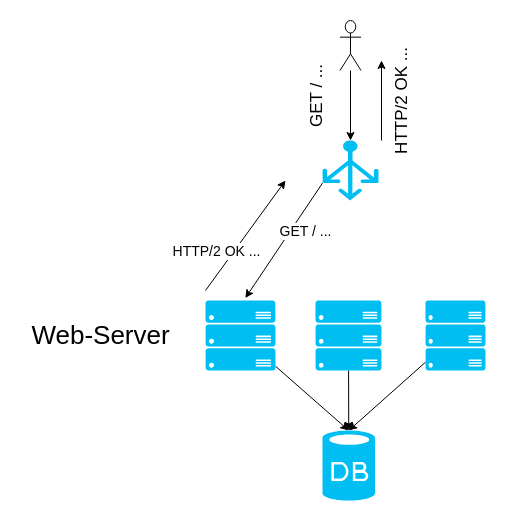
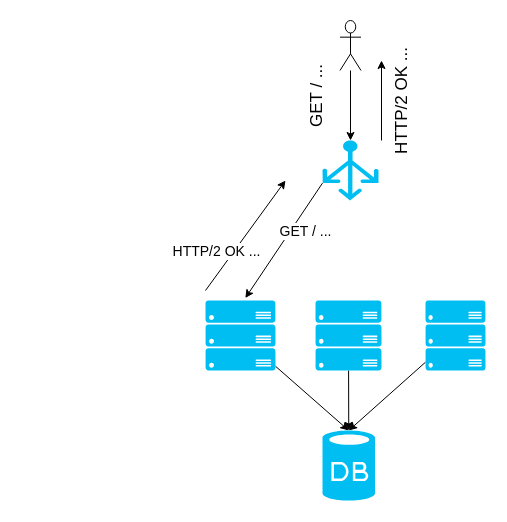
node "Web-Server": removed
